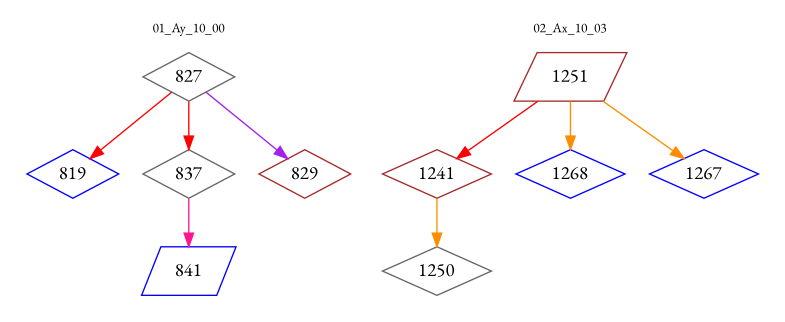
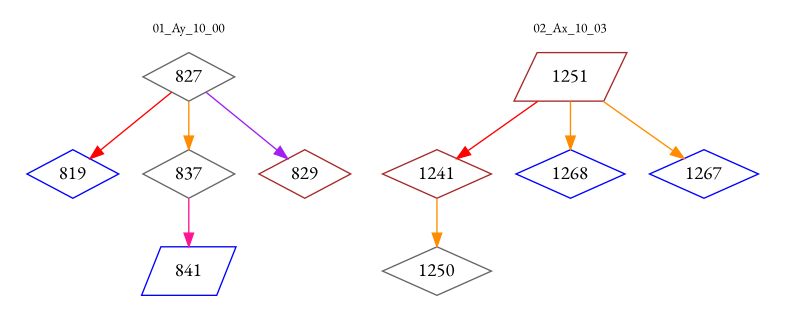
edge "827" -> "837": color red -> darkorange
